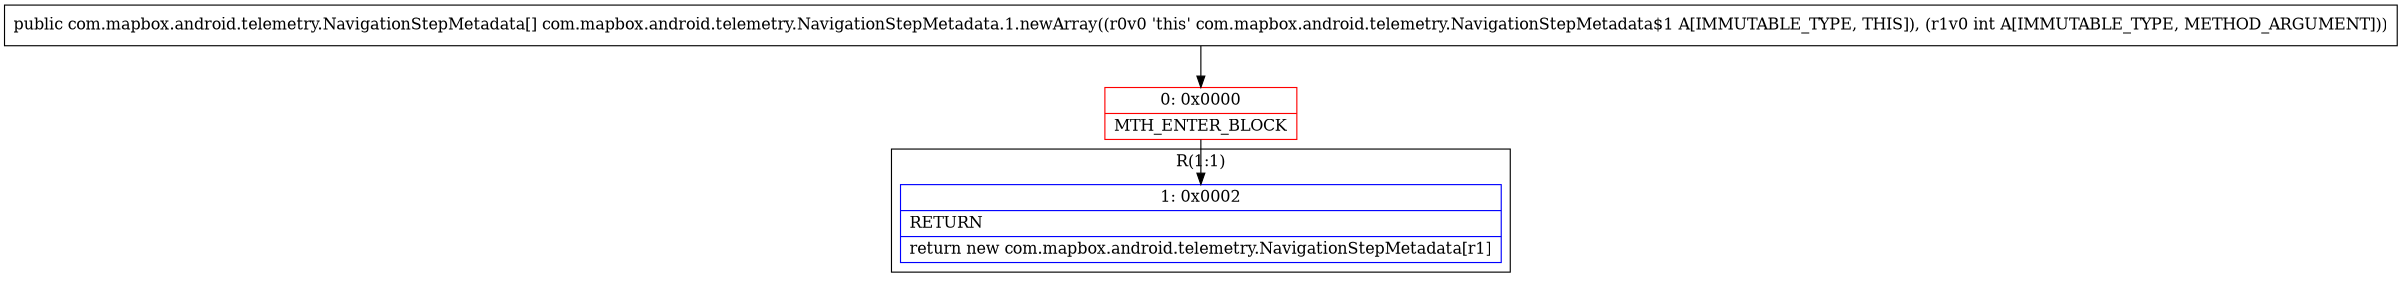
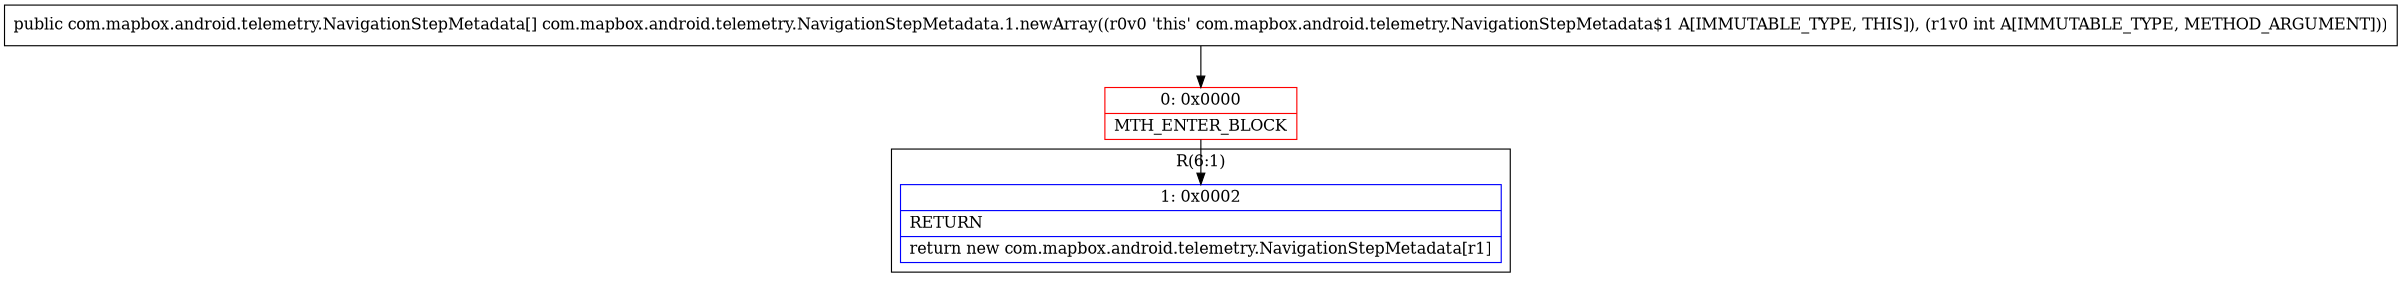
cluster "R(1:1)": label "R(1:1)" -> "R(6:1)"
